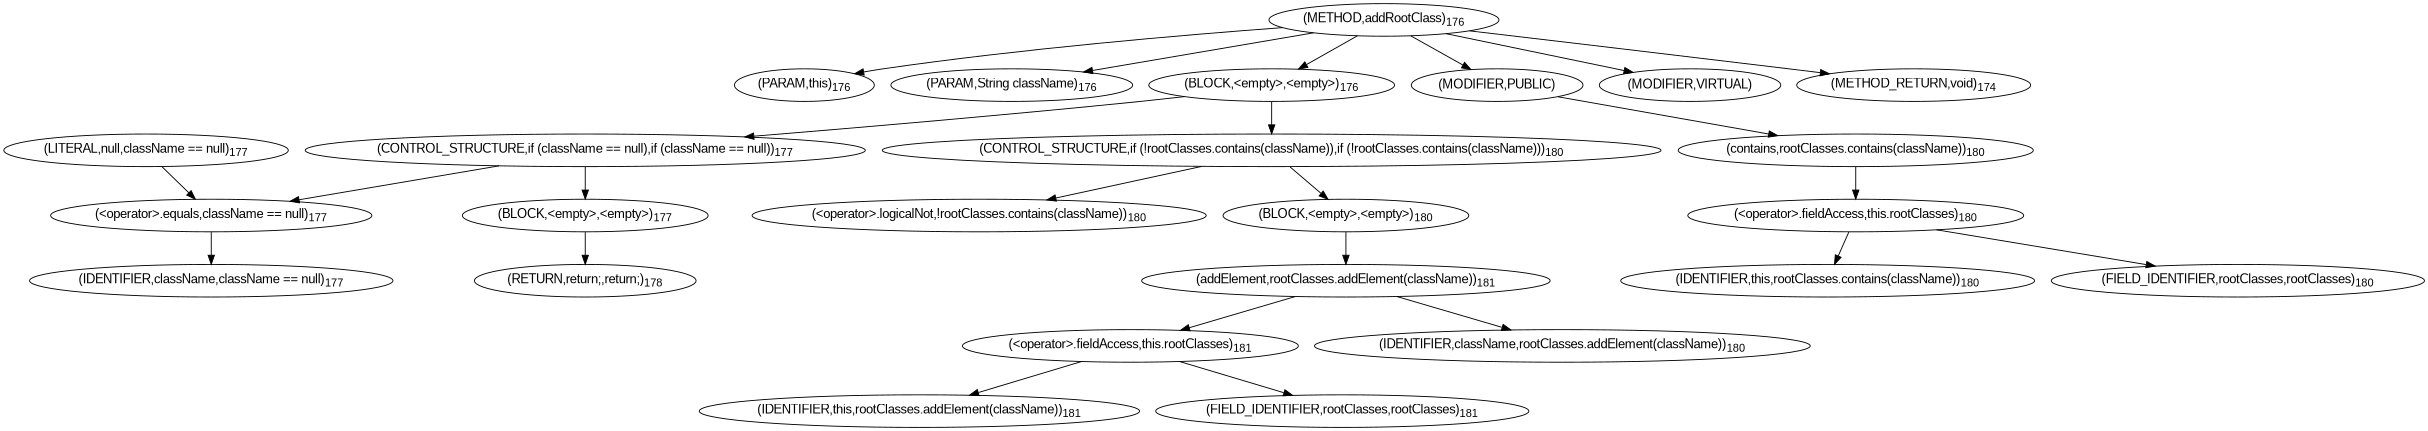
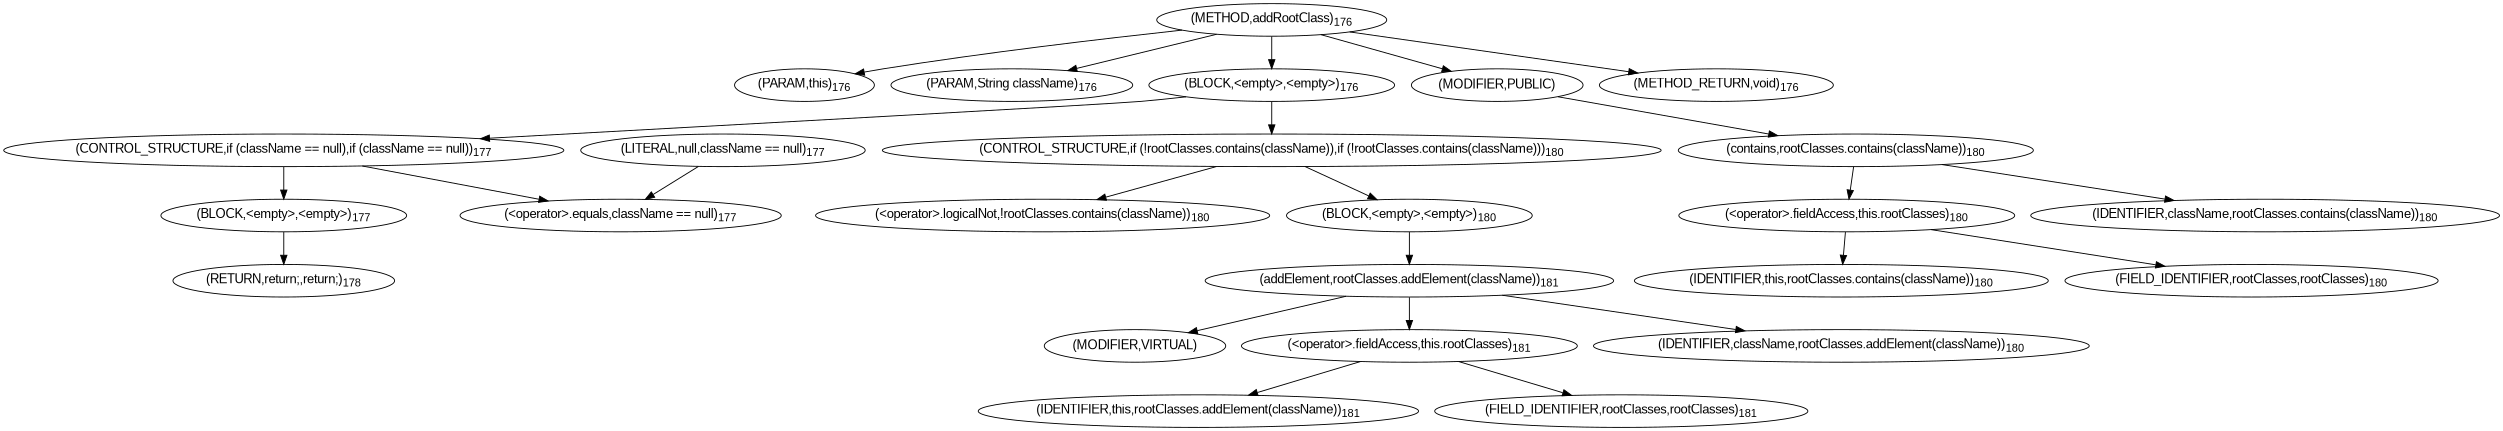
edge "(METHOD,addRootClass)" -> "(MODIFIER,VIRTUAL)": now "(addElement,rootClasses.addElement(className))" -> "(MODIFIER,VIRTUAL)"
node "(METHOD_RETURN,void)": text "174" -> "176"
node "(IDENTIFIER,className,rootClasses.contains(className))": added
node "(IDENTIFIER,className,className == null)": removed
